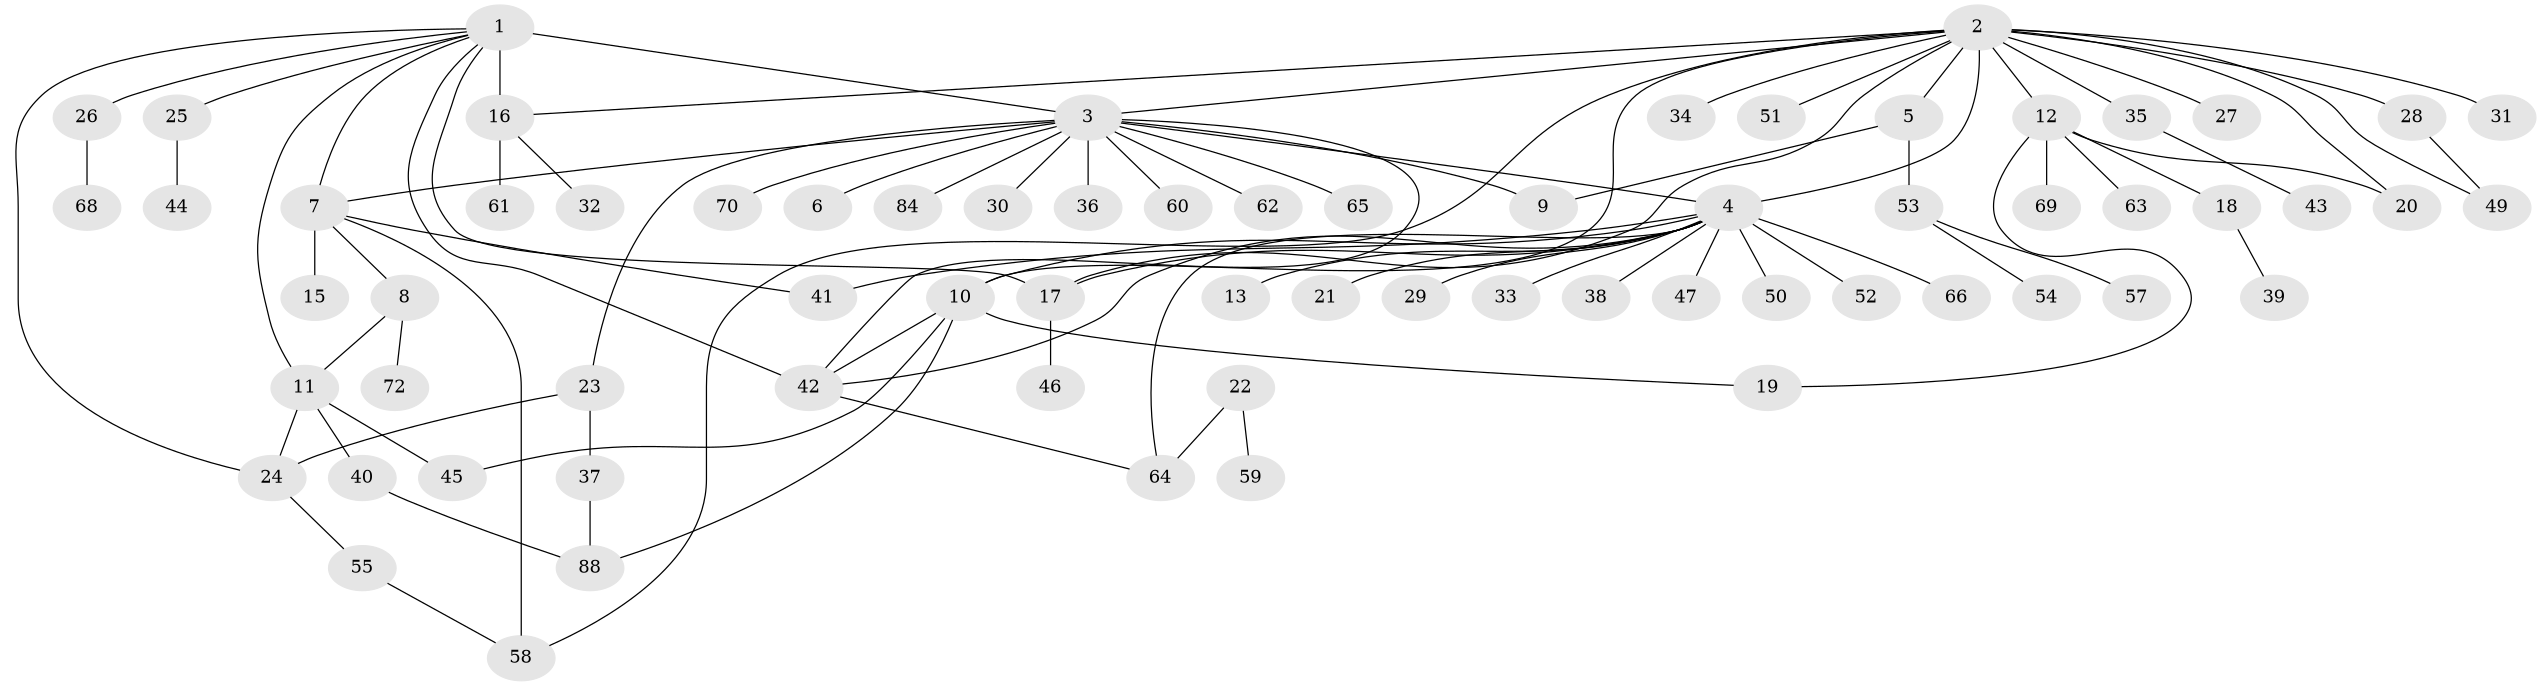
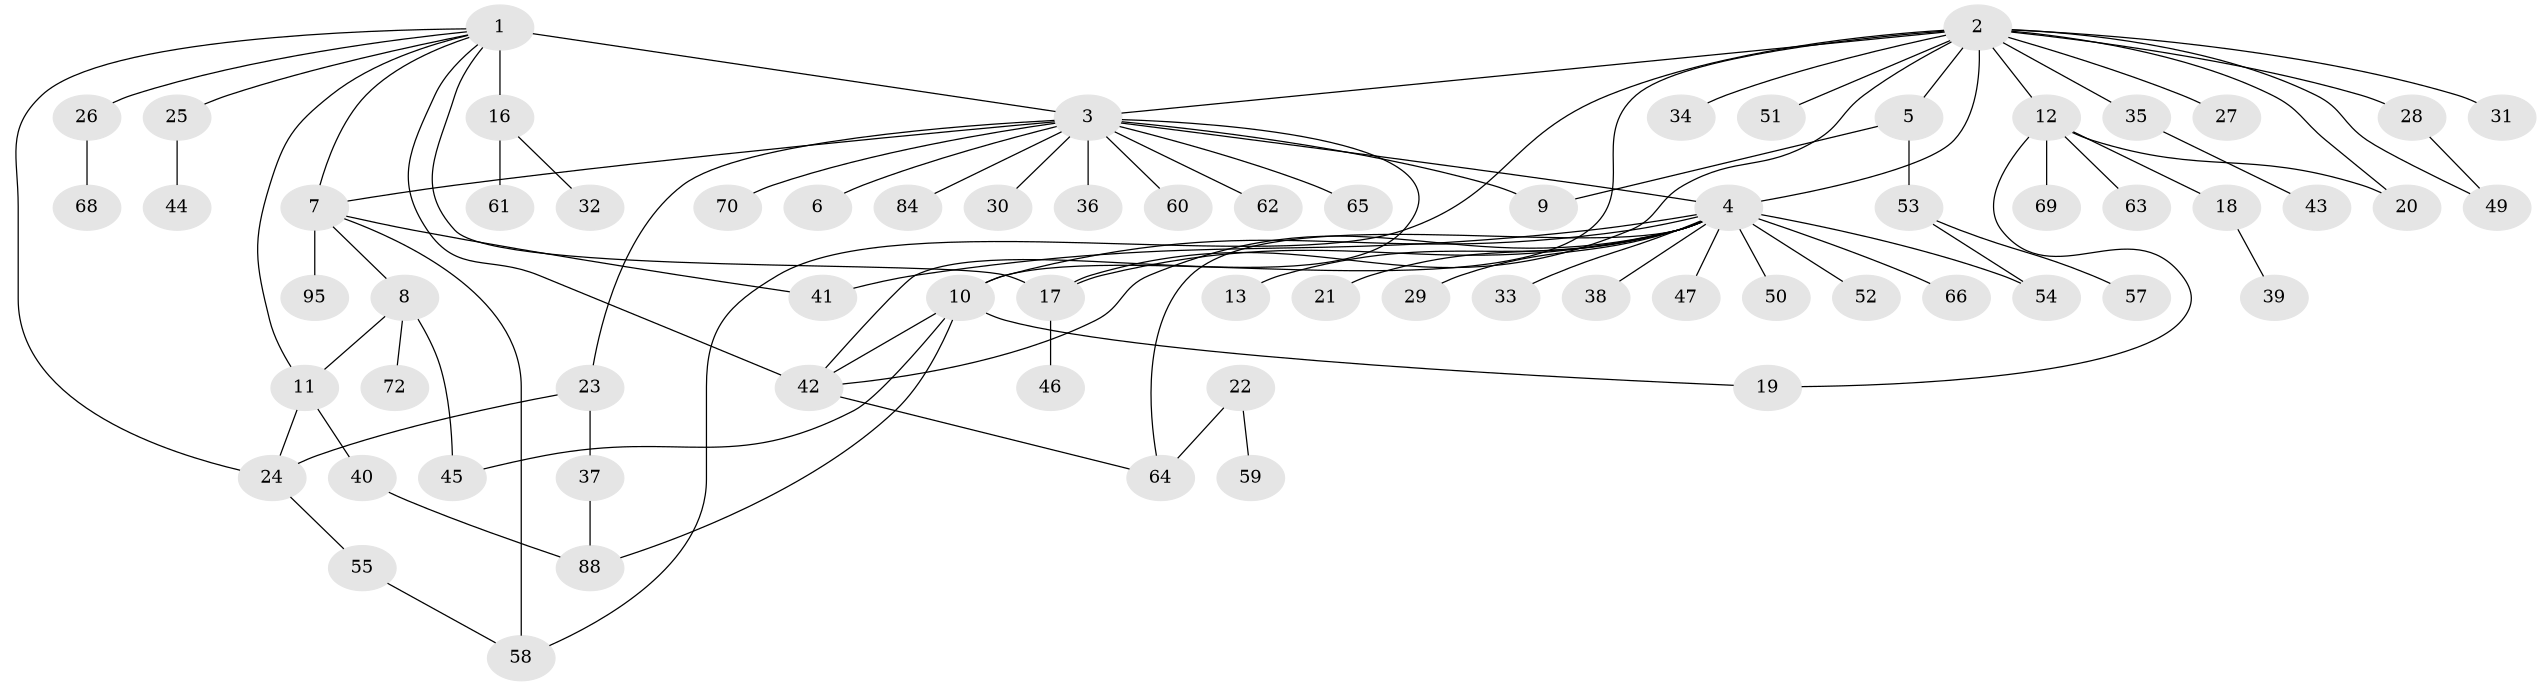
edge "2" -- "16": removed
edge "4" -- "54": added
node "15": label "15" -> "95"
edge "11" -- "45": now "8" -- "45"
